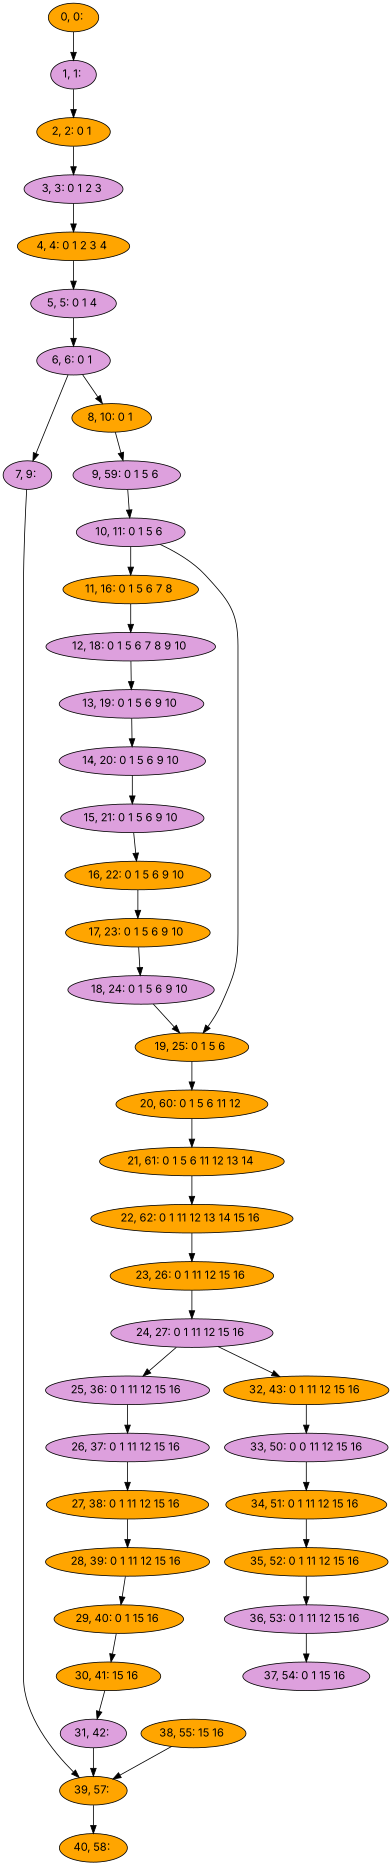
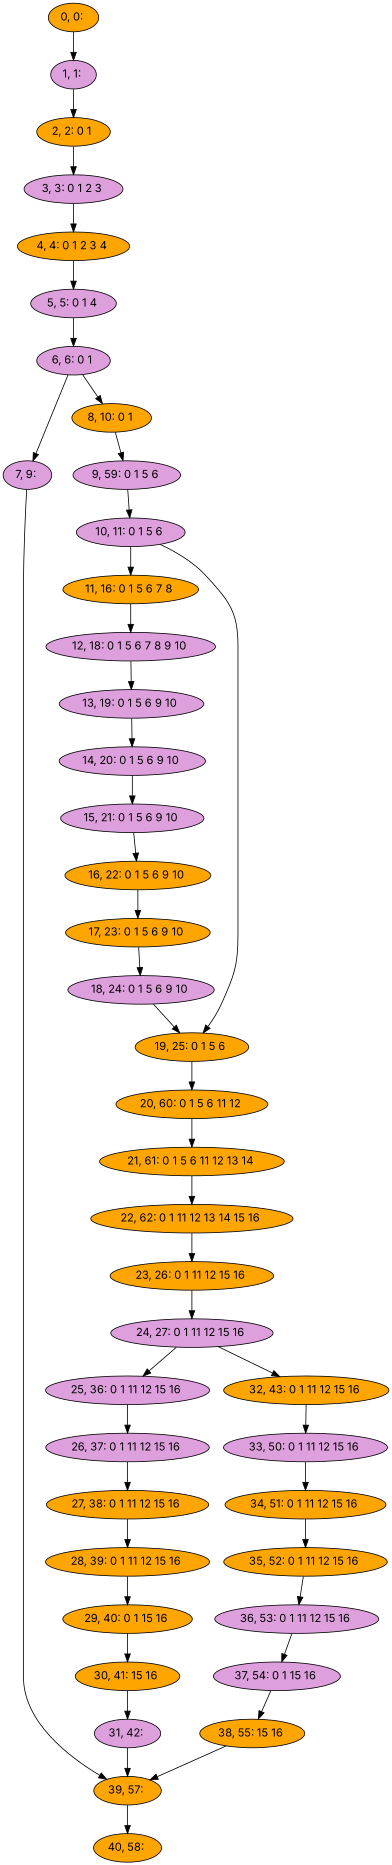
node "33, 50: 0 0 11 12 15 16": label "33, 50: 0 0 11 12 15 16" -> "33, 50: 0 1 11 12 15 16"
edge "37, 54: 0 1 15 16" -> "38, 55: 15 16": added
